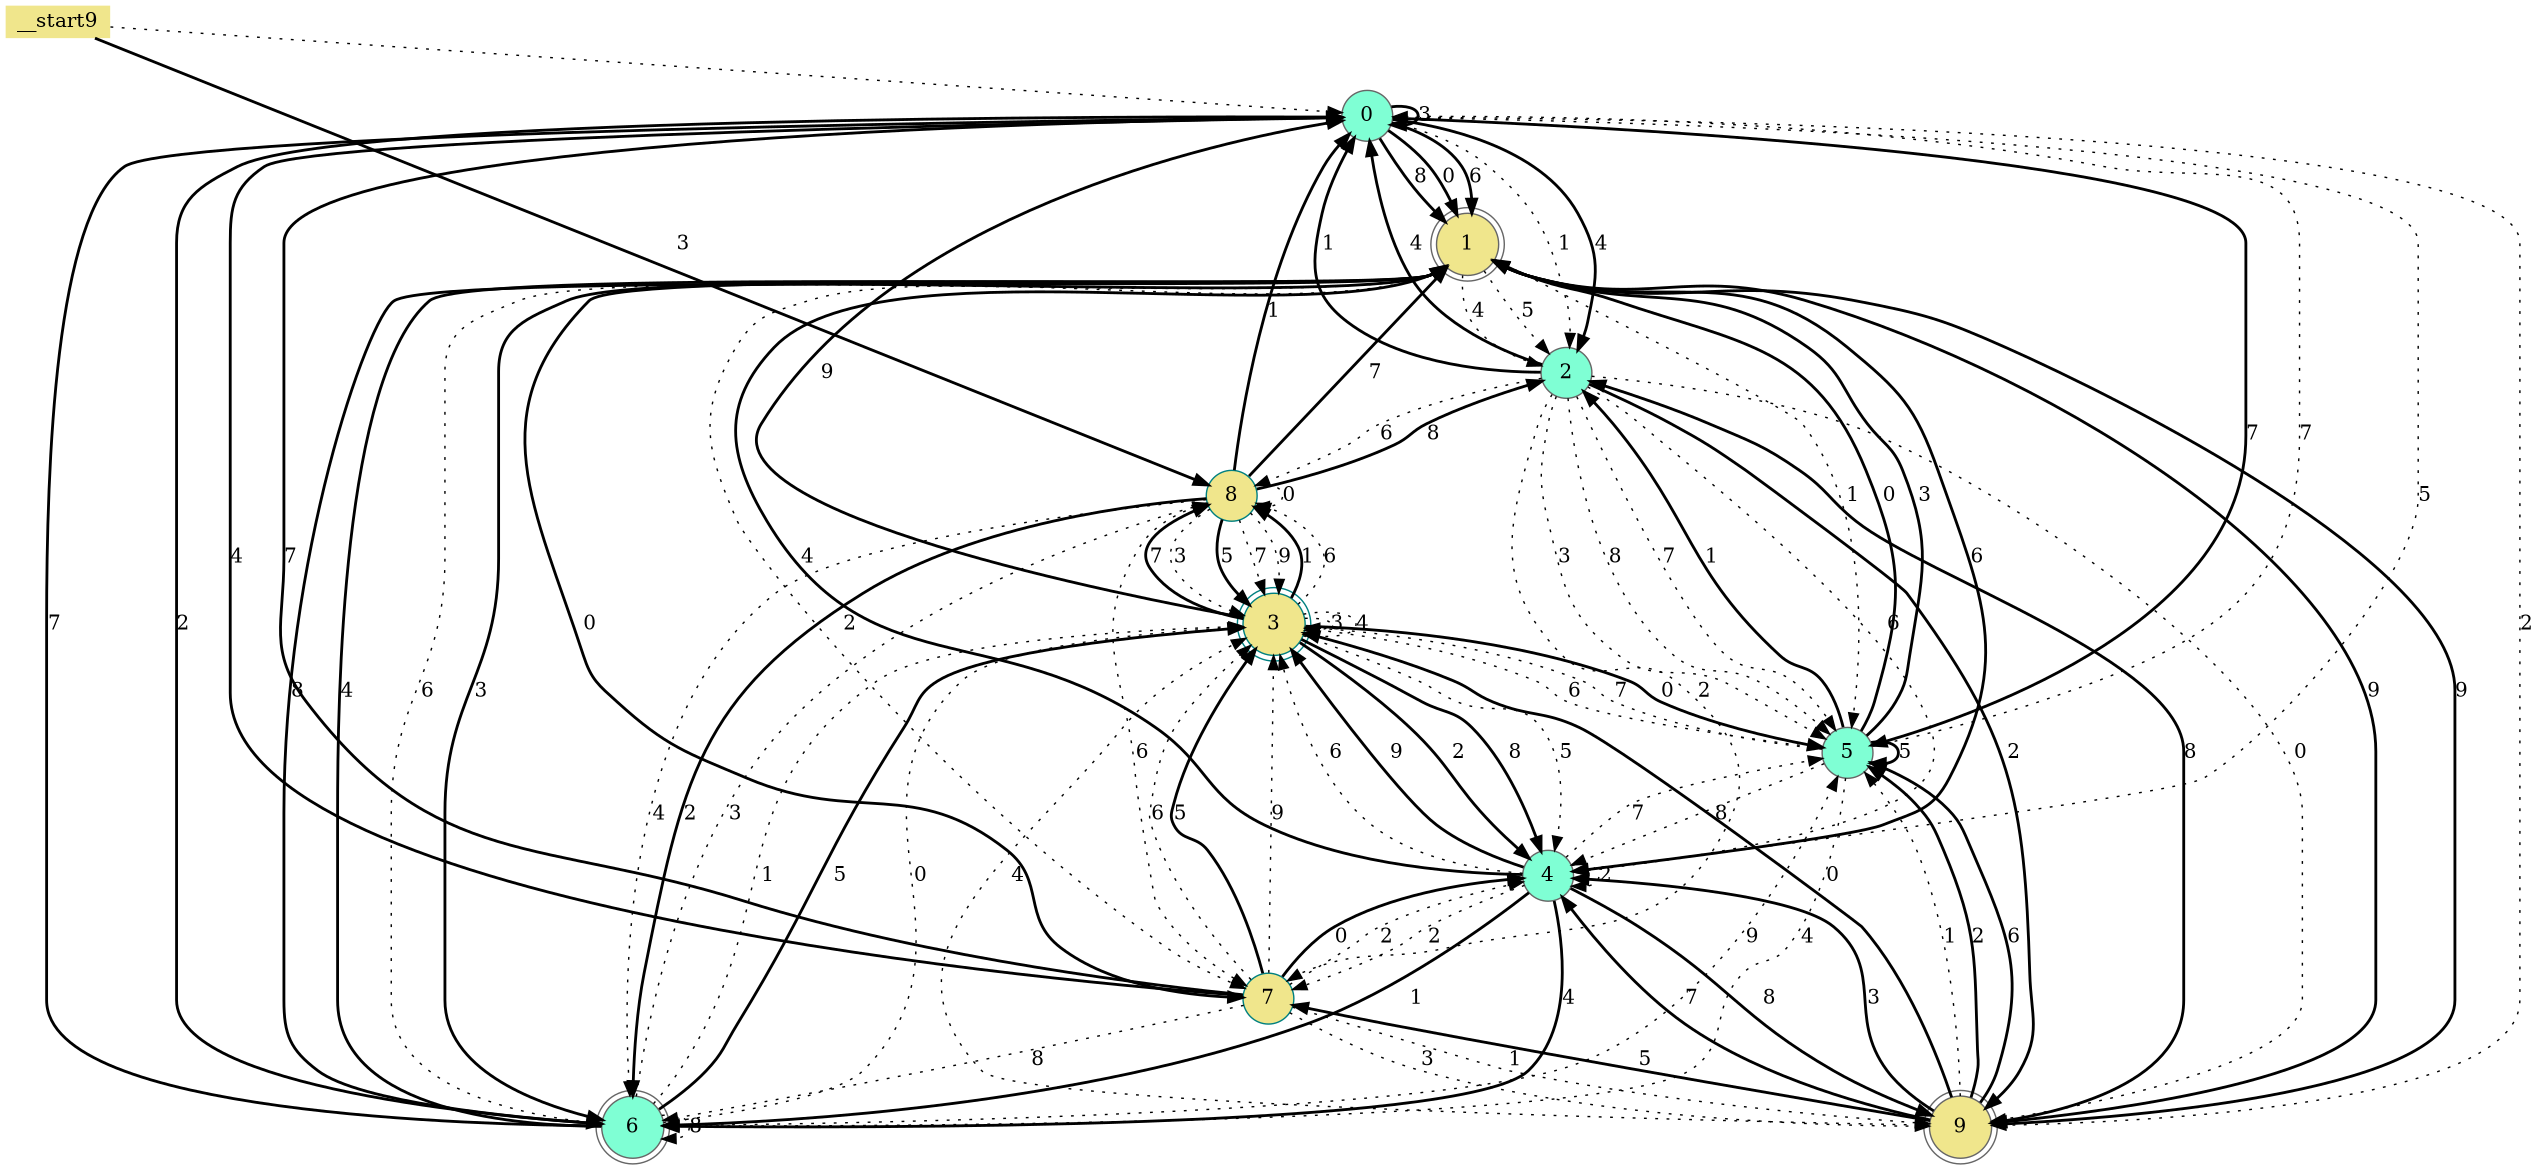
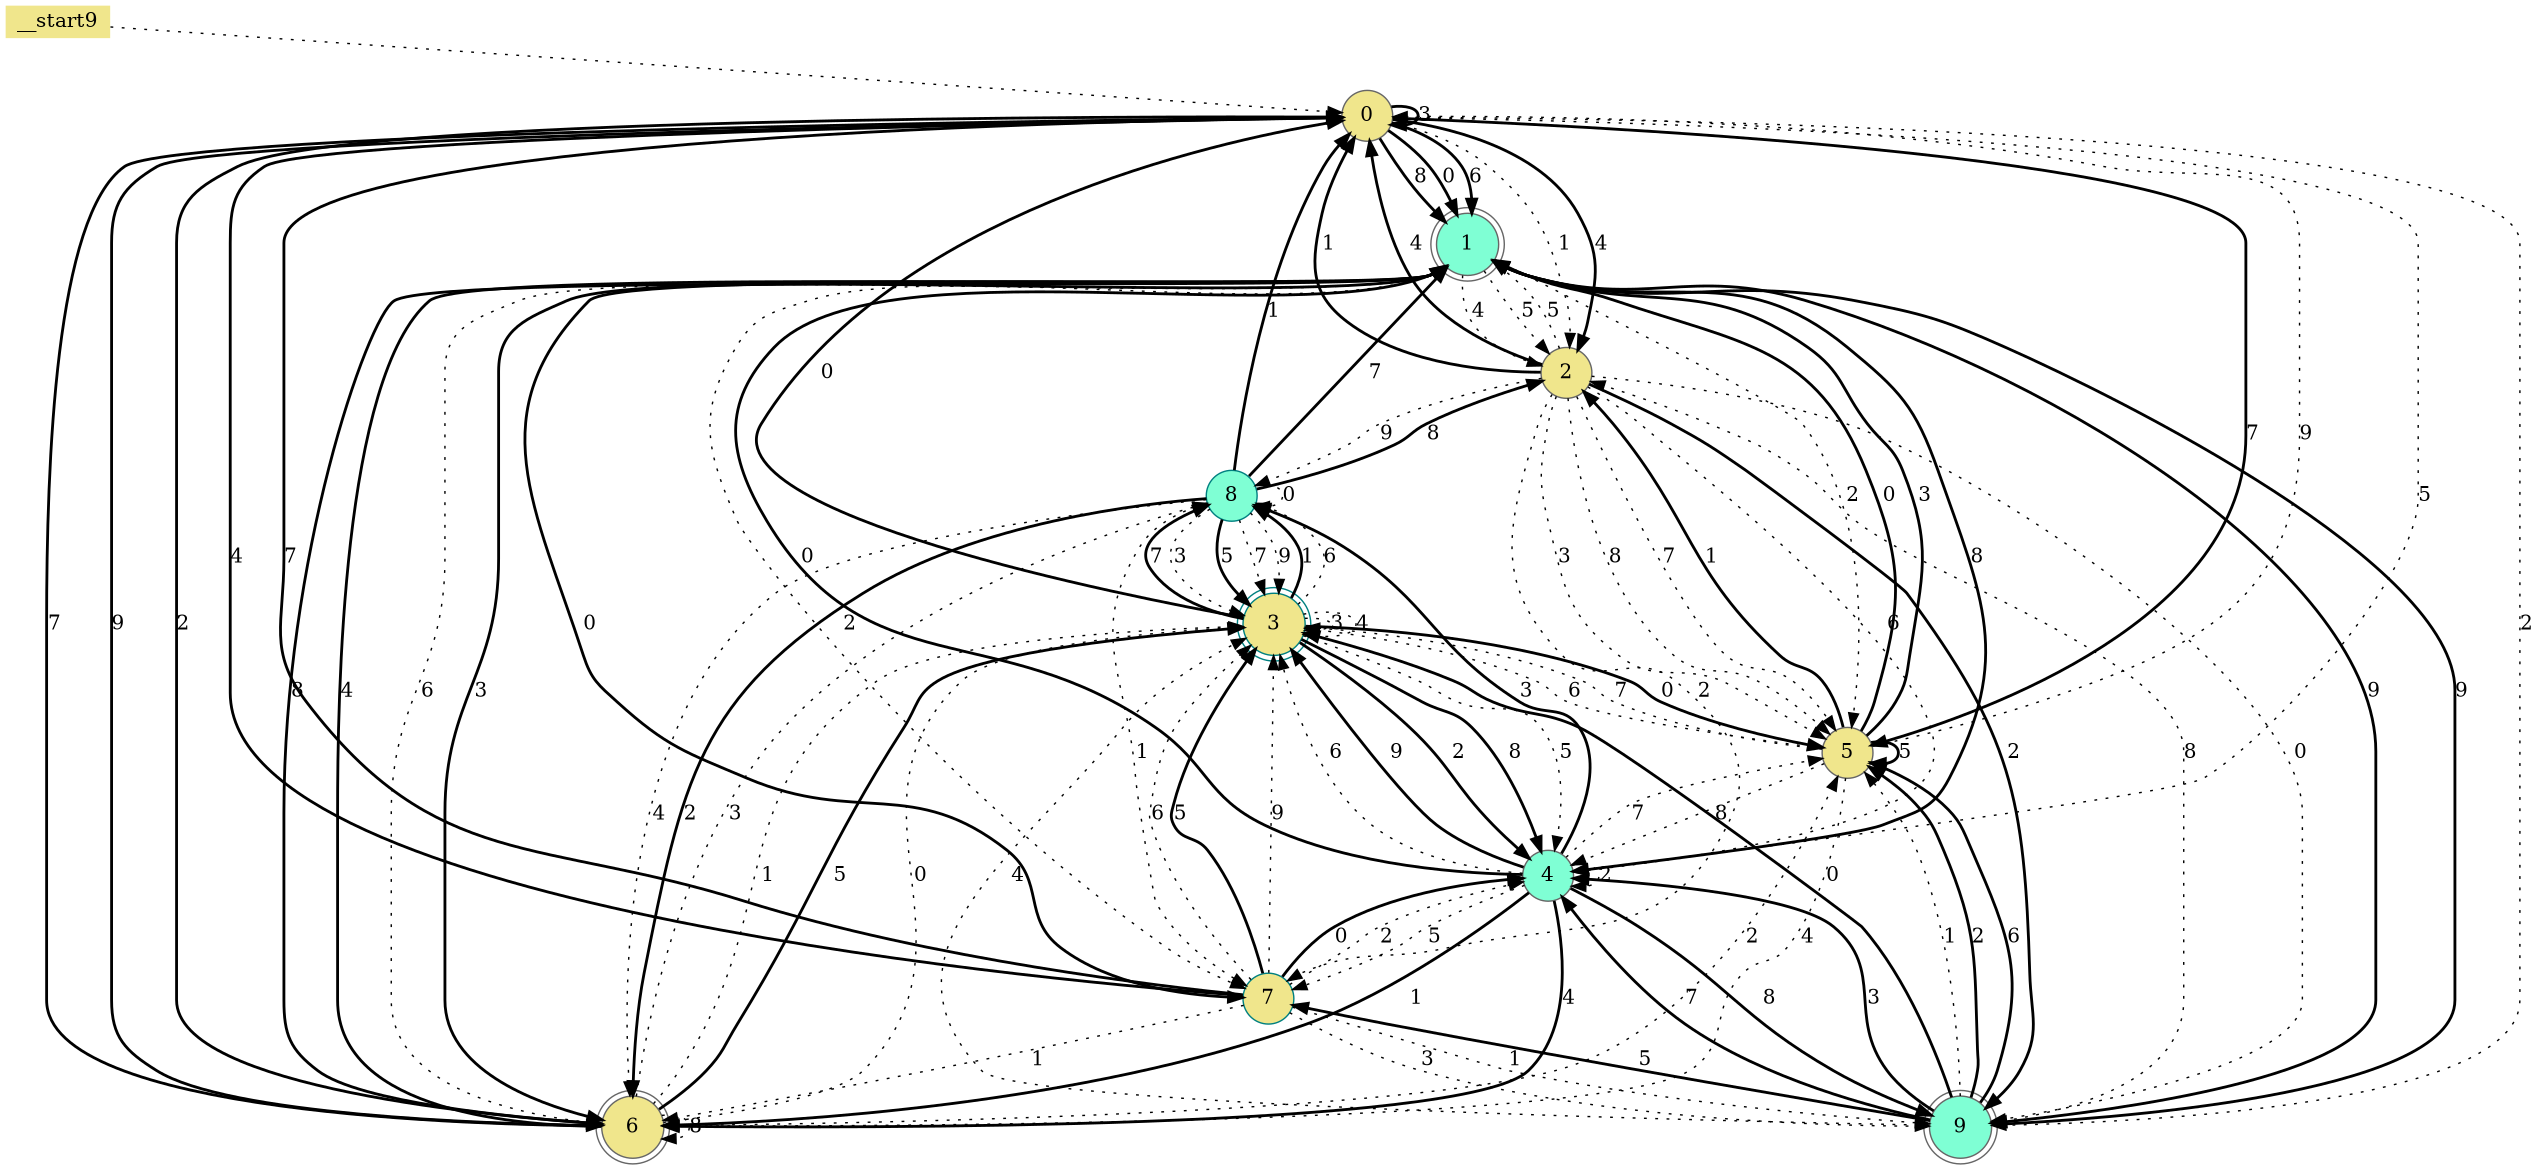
node "0": fillcolor aquamarine -> khaki
edge "0" -> "6": added, label "9"
node "1": fillcolor khaki -> aquamarine
edge "__start9" -> "8": now "4" -> "8"
edge "2" -> "1": added, label "5"
edge "3" -> "0": label "9" -> "0"
node "2": fillcolor aquamarine -> khaki
edge "2" -> "8": label "6" -> "9"
edge "5" -> "0": label "7" -> "9"
node "8": fillcolor khaki -> aquamarine
edge "1" -> "5": label "1" -> "2"
edge "4" -> "1": label "4" -> "0"
edge "1" -> "4": label "6" -> "8"
edge "9" -> "2": style bold -> dotted
edge "8" -> "7": label "6" -> "1"
node "5": fillcolor aquamarine -> khaki
edge "4" -> "7": label "2" -> "5"
edge "6" -> "5": label "9" -> "2"
edge "7" -> "6": label "8" -> "1"
node "6": fillcolor aquamarine -> khaki
node "9": fillcolor khaki -> aquamarine
